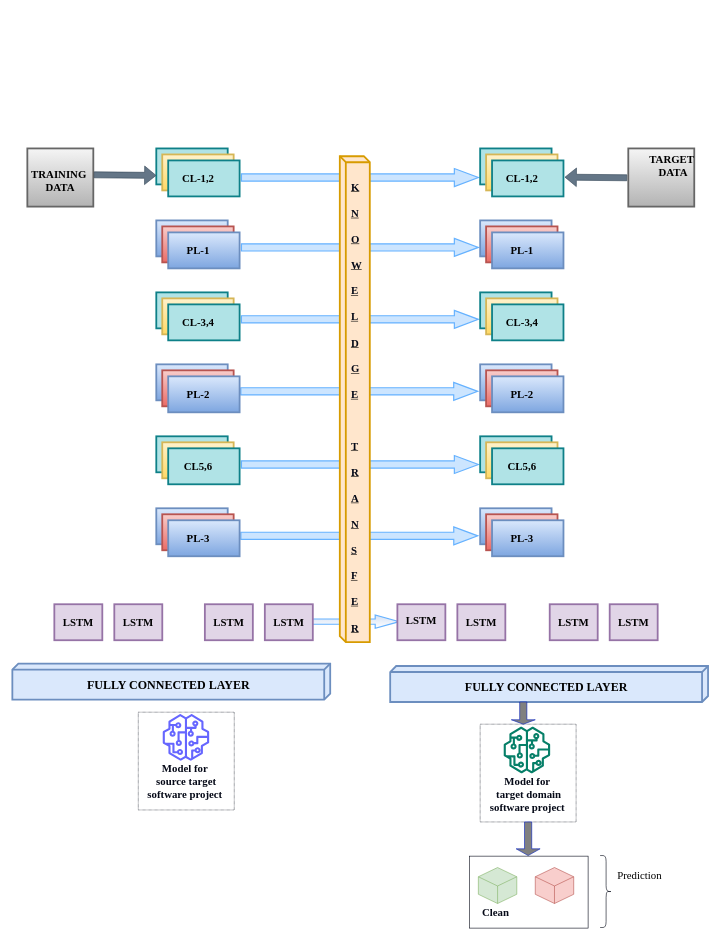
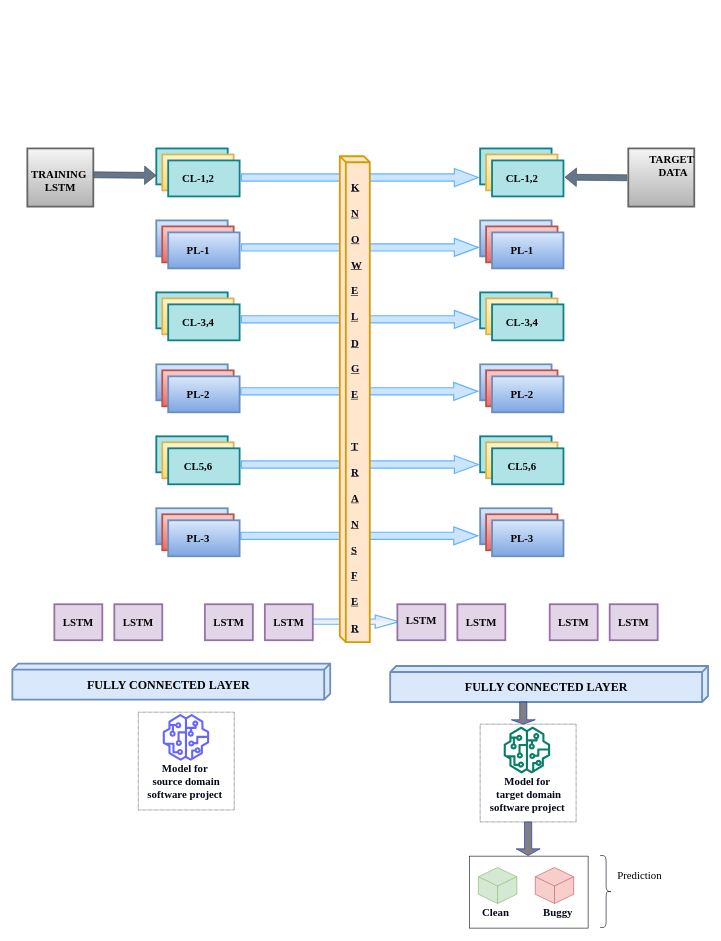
node "TRAINING DATA": label "TRAINING DATA" -> "TRAINING LSTM"
node "Model for source target software project": label "Model for source target software project" -> "Model for source domain software project"
node "Buggy": added
